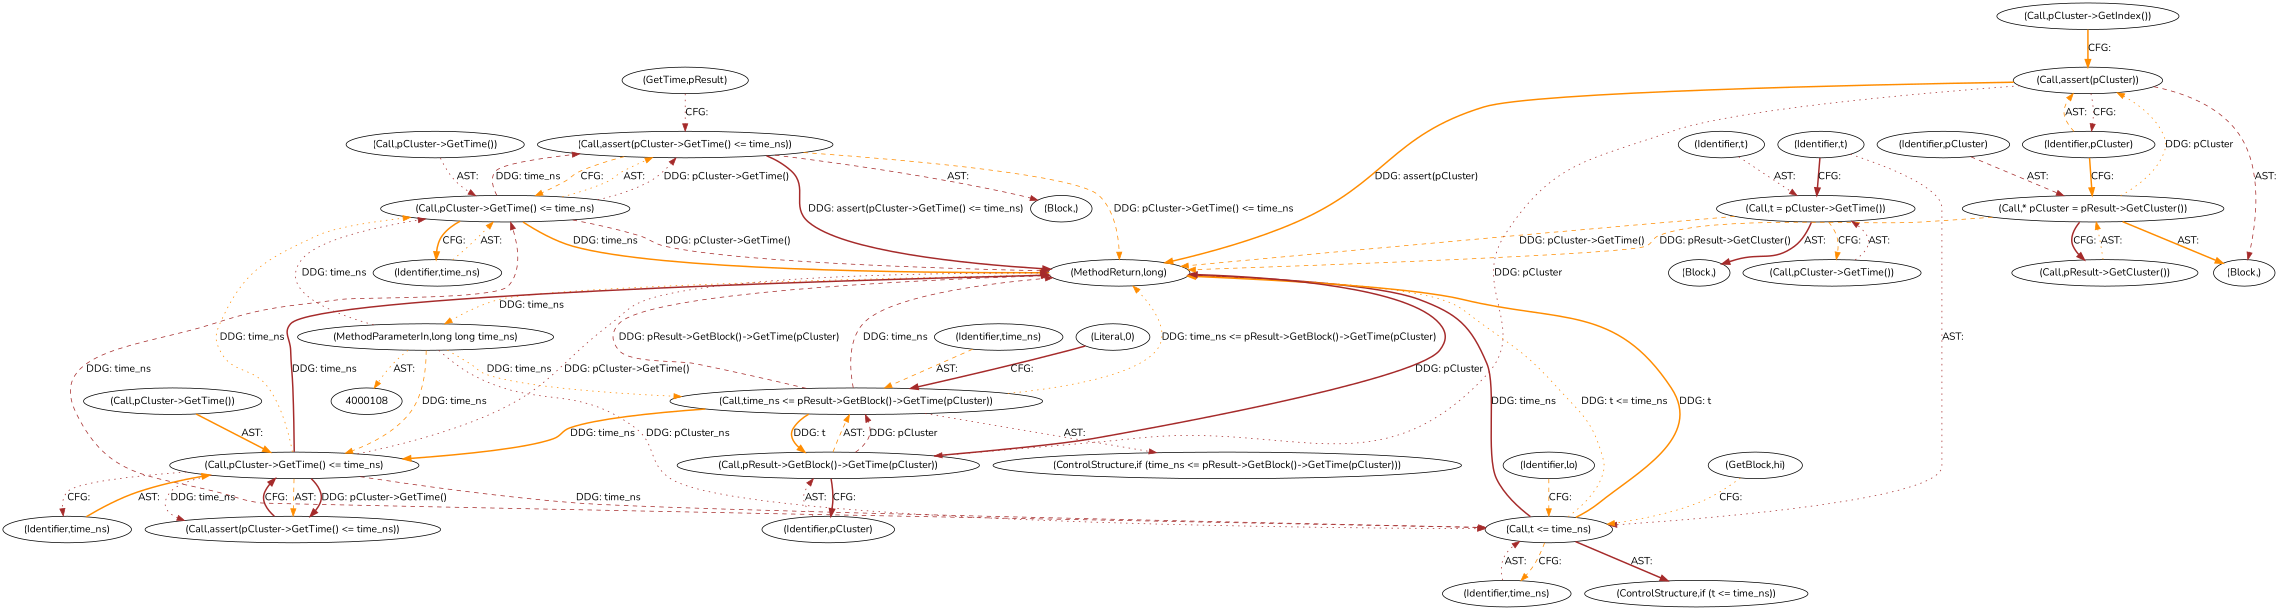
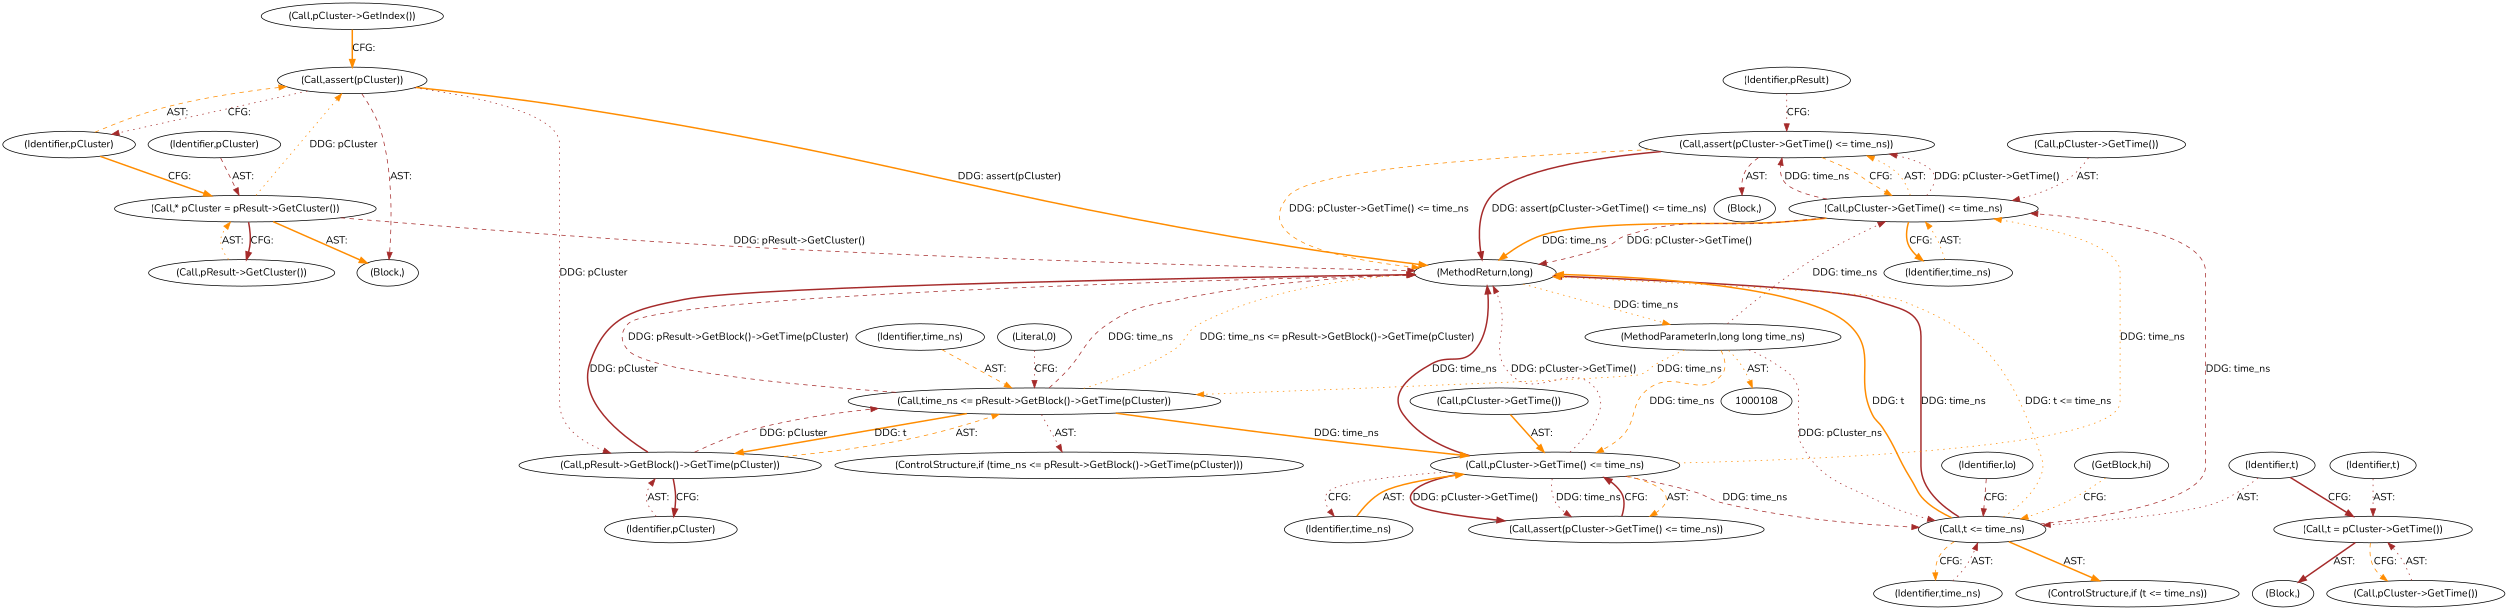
node "(GetTime,pResult)": label "(GetTime,pResult)" -> "(Identifier,pResult)"
edge "(Call,t = pCluster->GetTime())" -> "(MethodReturn,long)": removed, label "DDG: pCluster->GetTime()"
edge "(Call,* pCluster = pResult->GetCluster())" -> "(MethodReturn,long)": color darkorange -> brown
edge "(Literal,0)" -> "(Call,time_ns <= pResult->GetBlock()->GetTime(pCluster))": style bold -> dotted
node "4000108": label "4000108" -> "1000108"
edge "(Identifier,lo)" -> "(Call,t <= time_ns)": color darkorange -> brown
edge "(Call,t <= time_ns)" -> "(ControlStructure,if (t <= time_ns))": color brown -> darkorange
